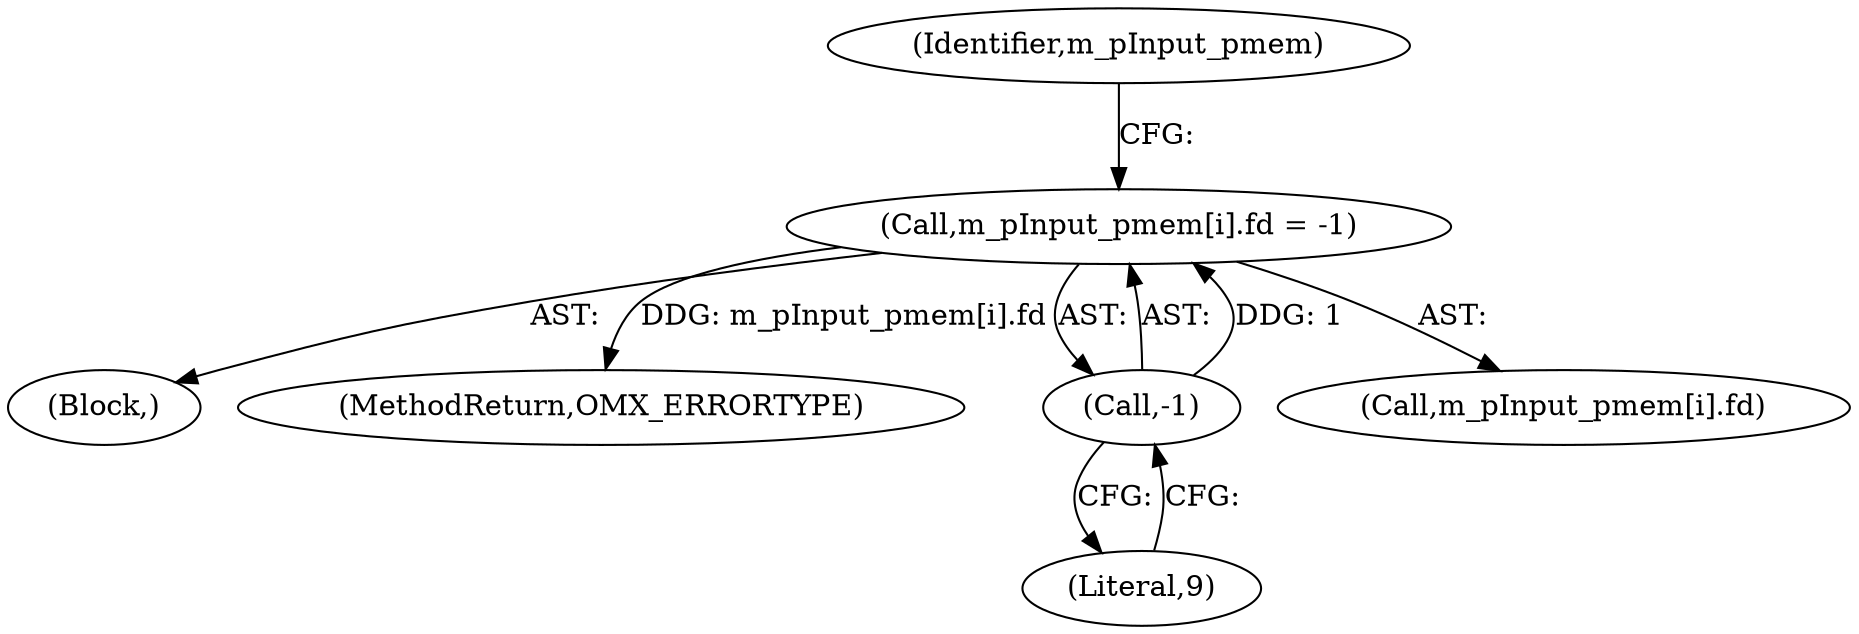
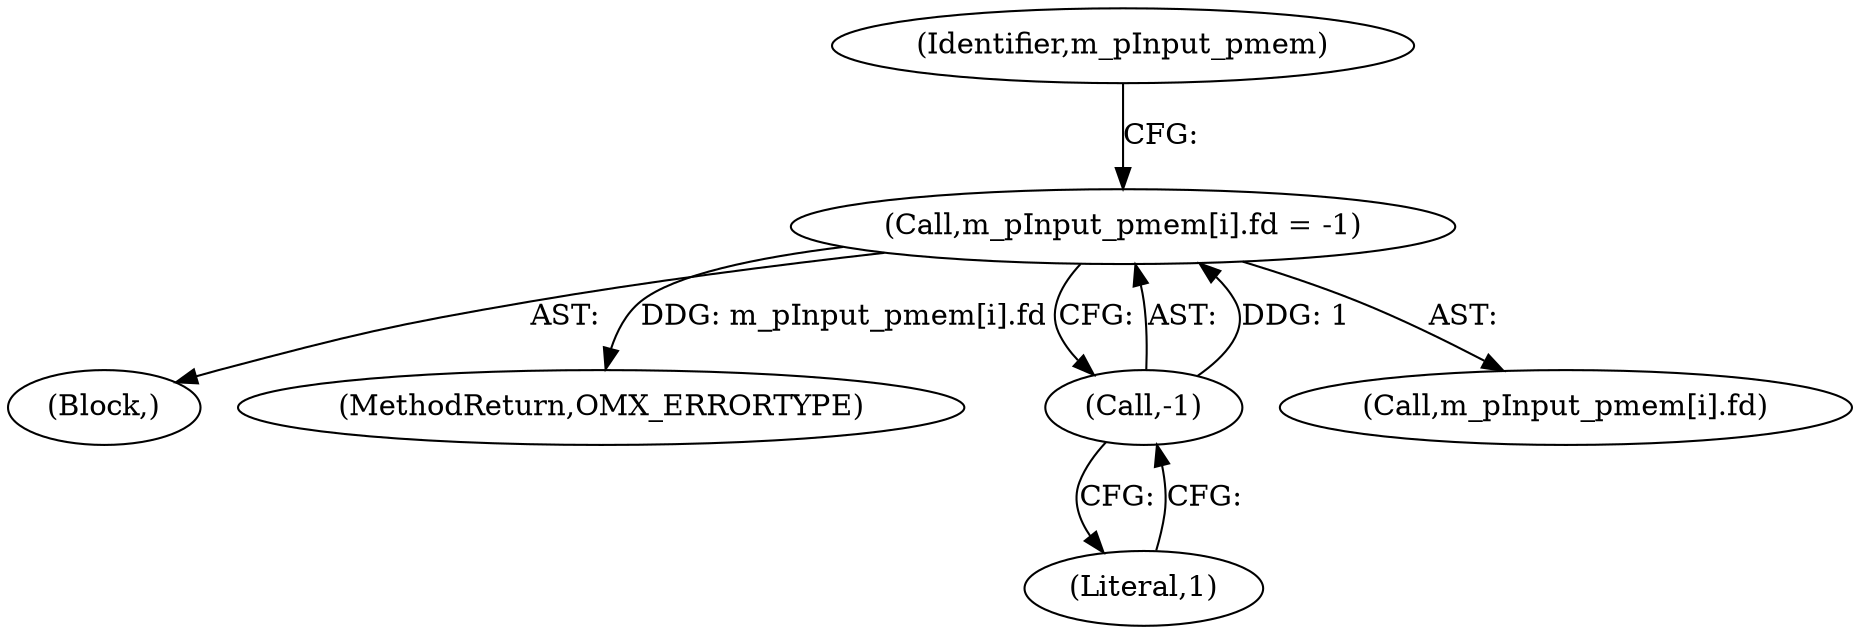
edge "(Call,m_pInput_pmem[i].fd = -1)" -> "(Call,-1)": label "AST: " -> "CFG: "
node "(Literal,9)": label "(Literal,9)" -> "(Literal,1)"
